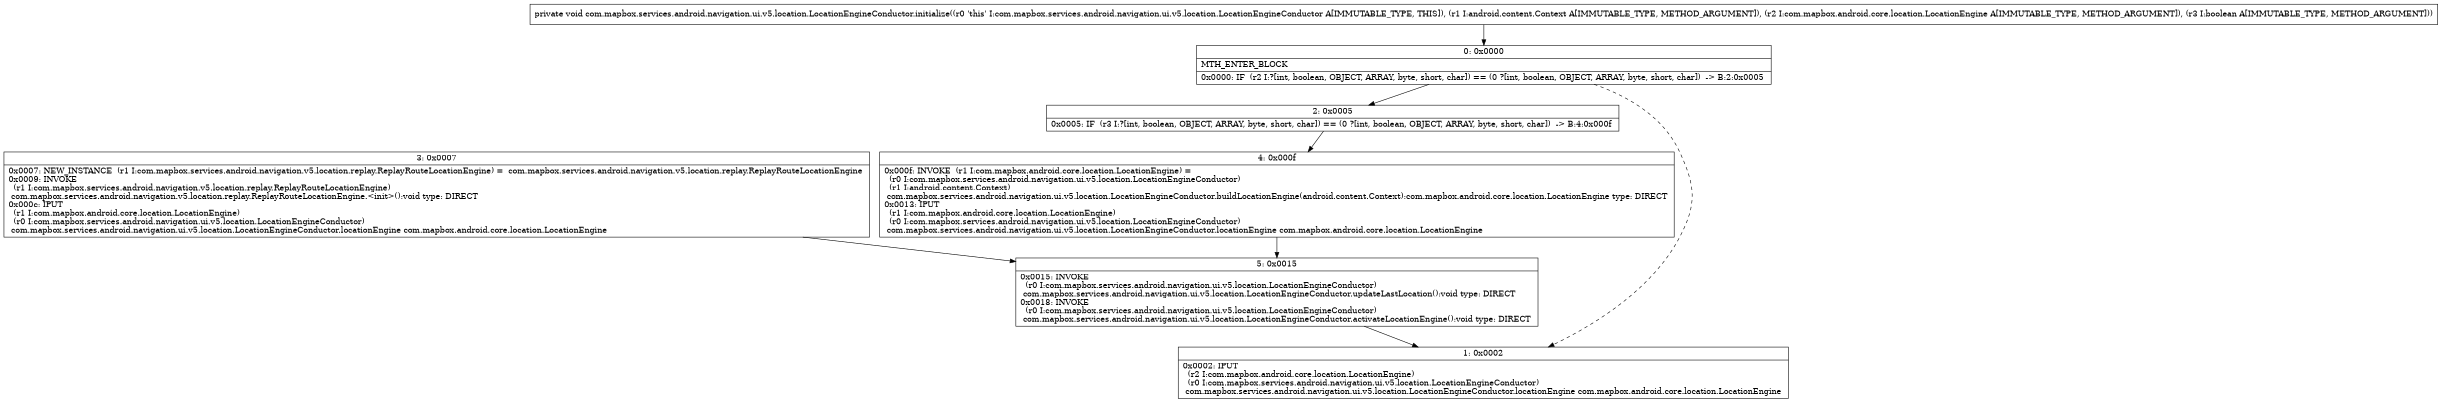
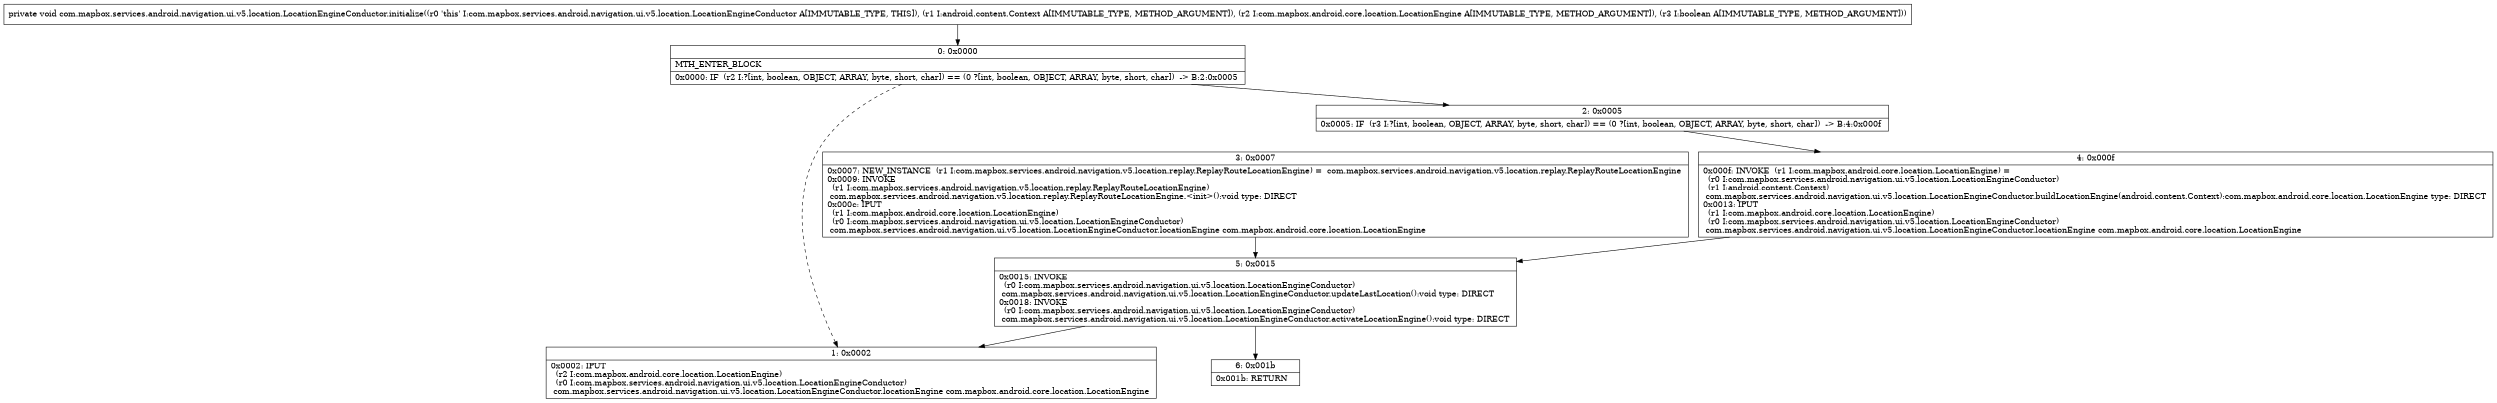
node "6: 0x001b": added
